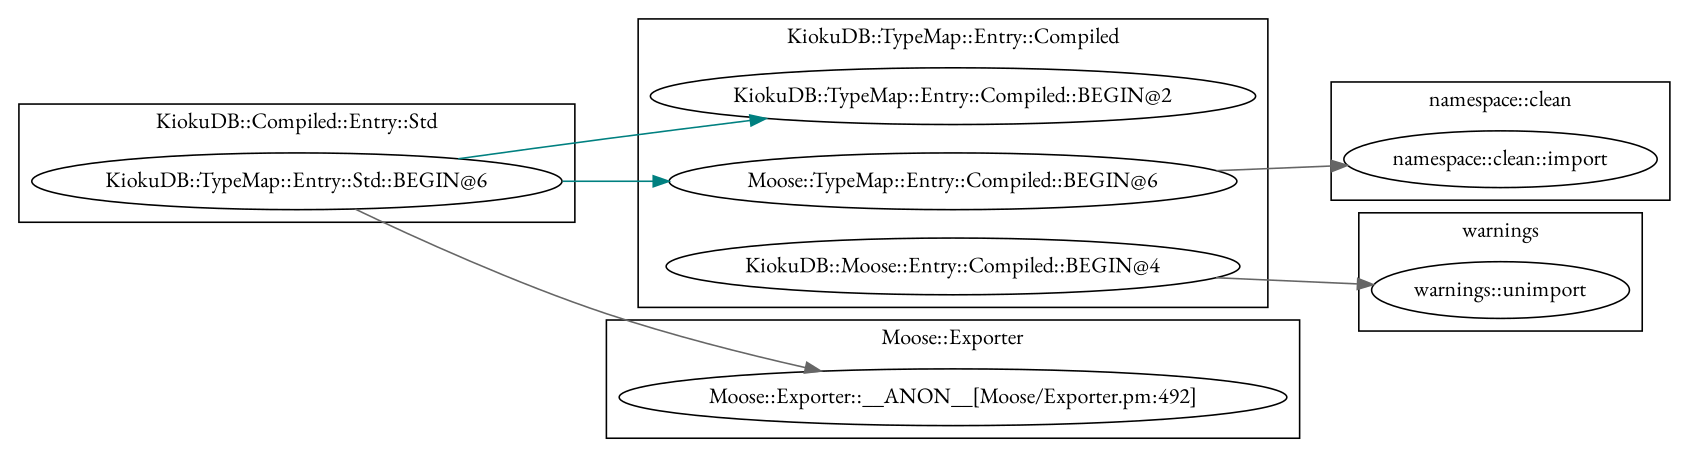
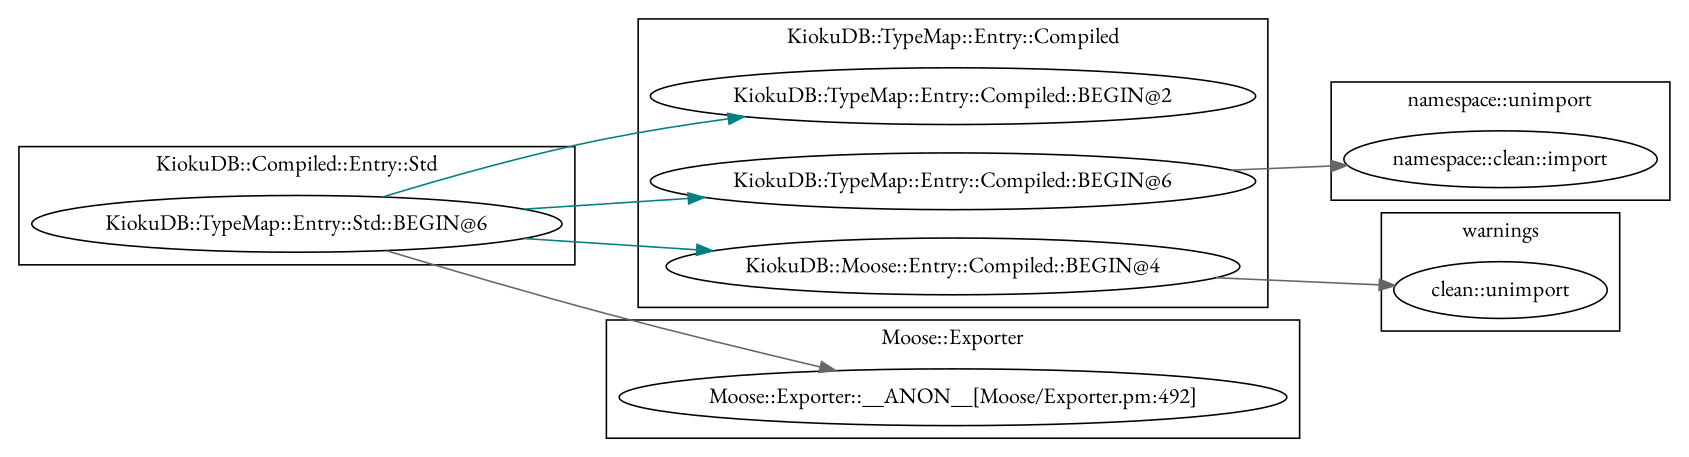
cluster "namespace::clean": label "namespace::clean" -> "namespace::unimport"
node "Moose::TypeMap::Entry::Compiled::BEGIN@6": label "Moose::TypeMap::Entry::Compiled::BEGIN@6" -> "KiokuDB::TypeMap::Entry::Compiled::BEGIN@6"
edge "KiokuDB::TypeMap::Entry::Std::BEGIN@6" -> "KiokuDB::Moose::Entry::Compiled::BEGIN@4": added
node "warnings::unimport": label "warnings::unimport" -> "clean::unimport"
